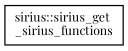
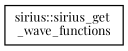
node "sirius::sirius_get _sirius_functions": label "sirius::sirius_get _sirius_functions" -> "sirius::sirius_get _wave_functions"
